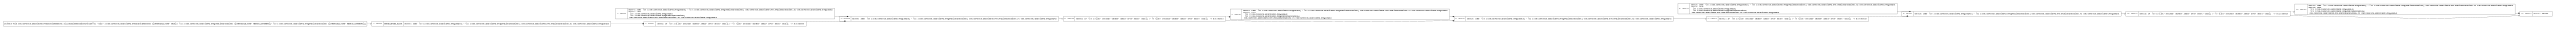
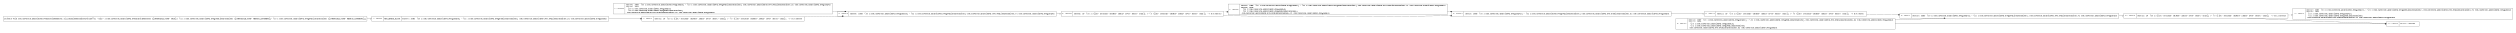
edge "11: 0x001c" -> "12: 0x0020": now "8: 0x0014" -> "12: 0x0020"
node "0: 0x0000": text "ENTER_ENTER_BLOCK" -> "MTH_ENTER_BLOCK"
